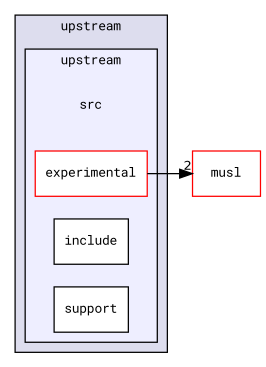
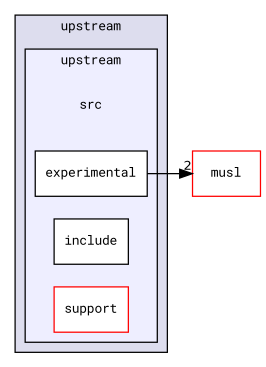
node "experimental": color red -> black
node "support": color black -> red
